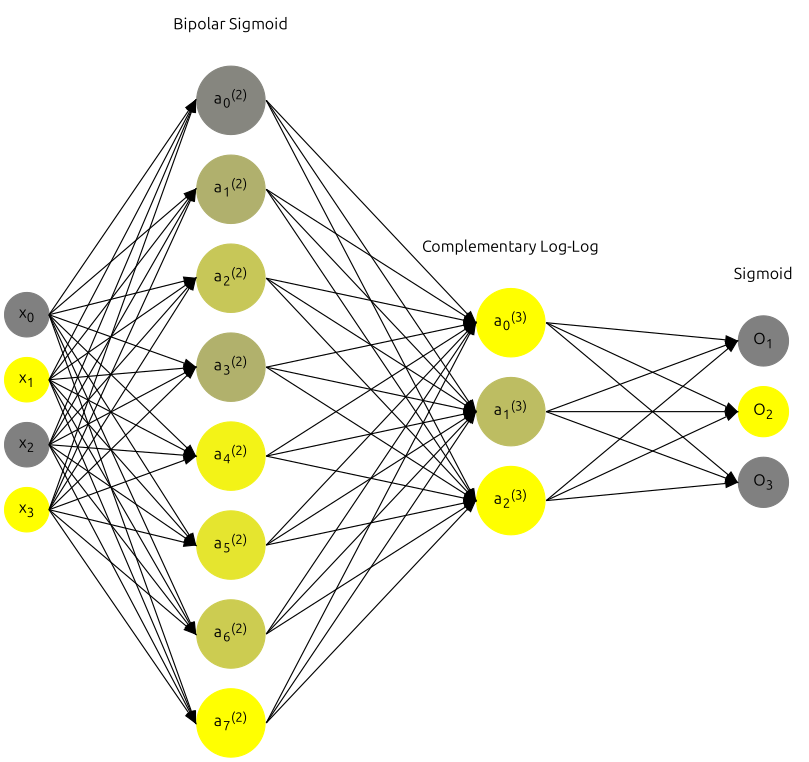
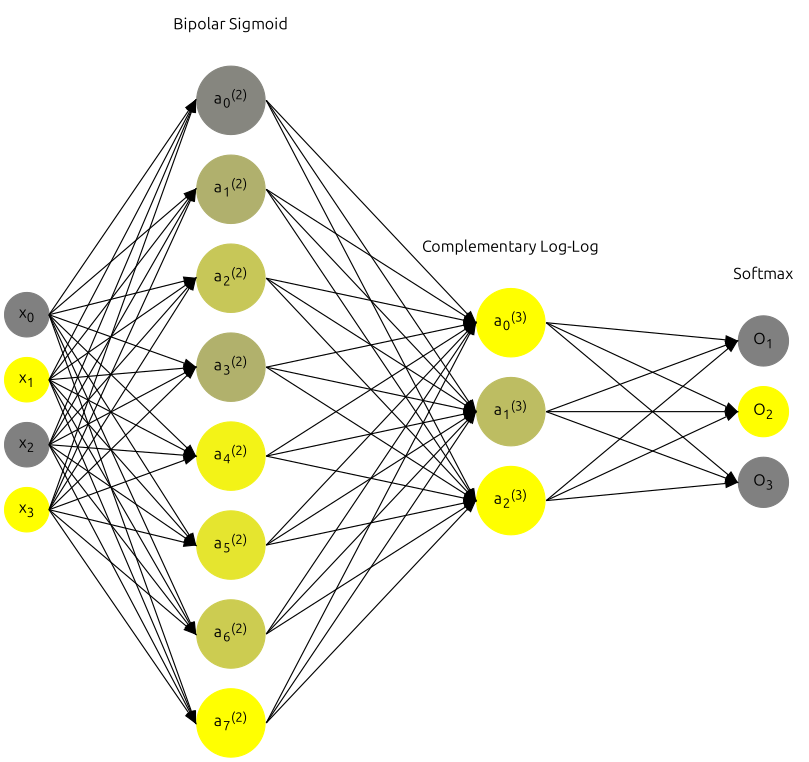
node "Sigmoid": label "Sigmoid" -> "Softmax"
